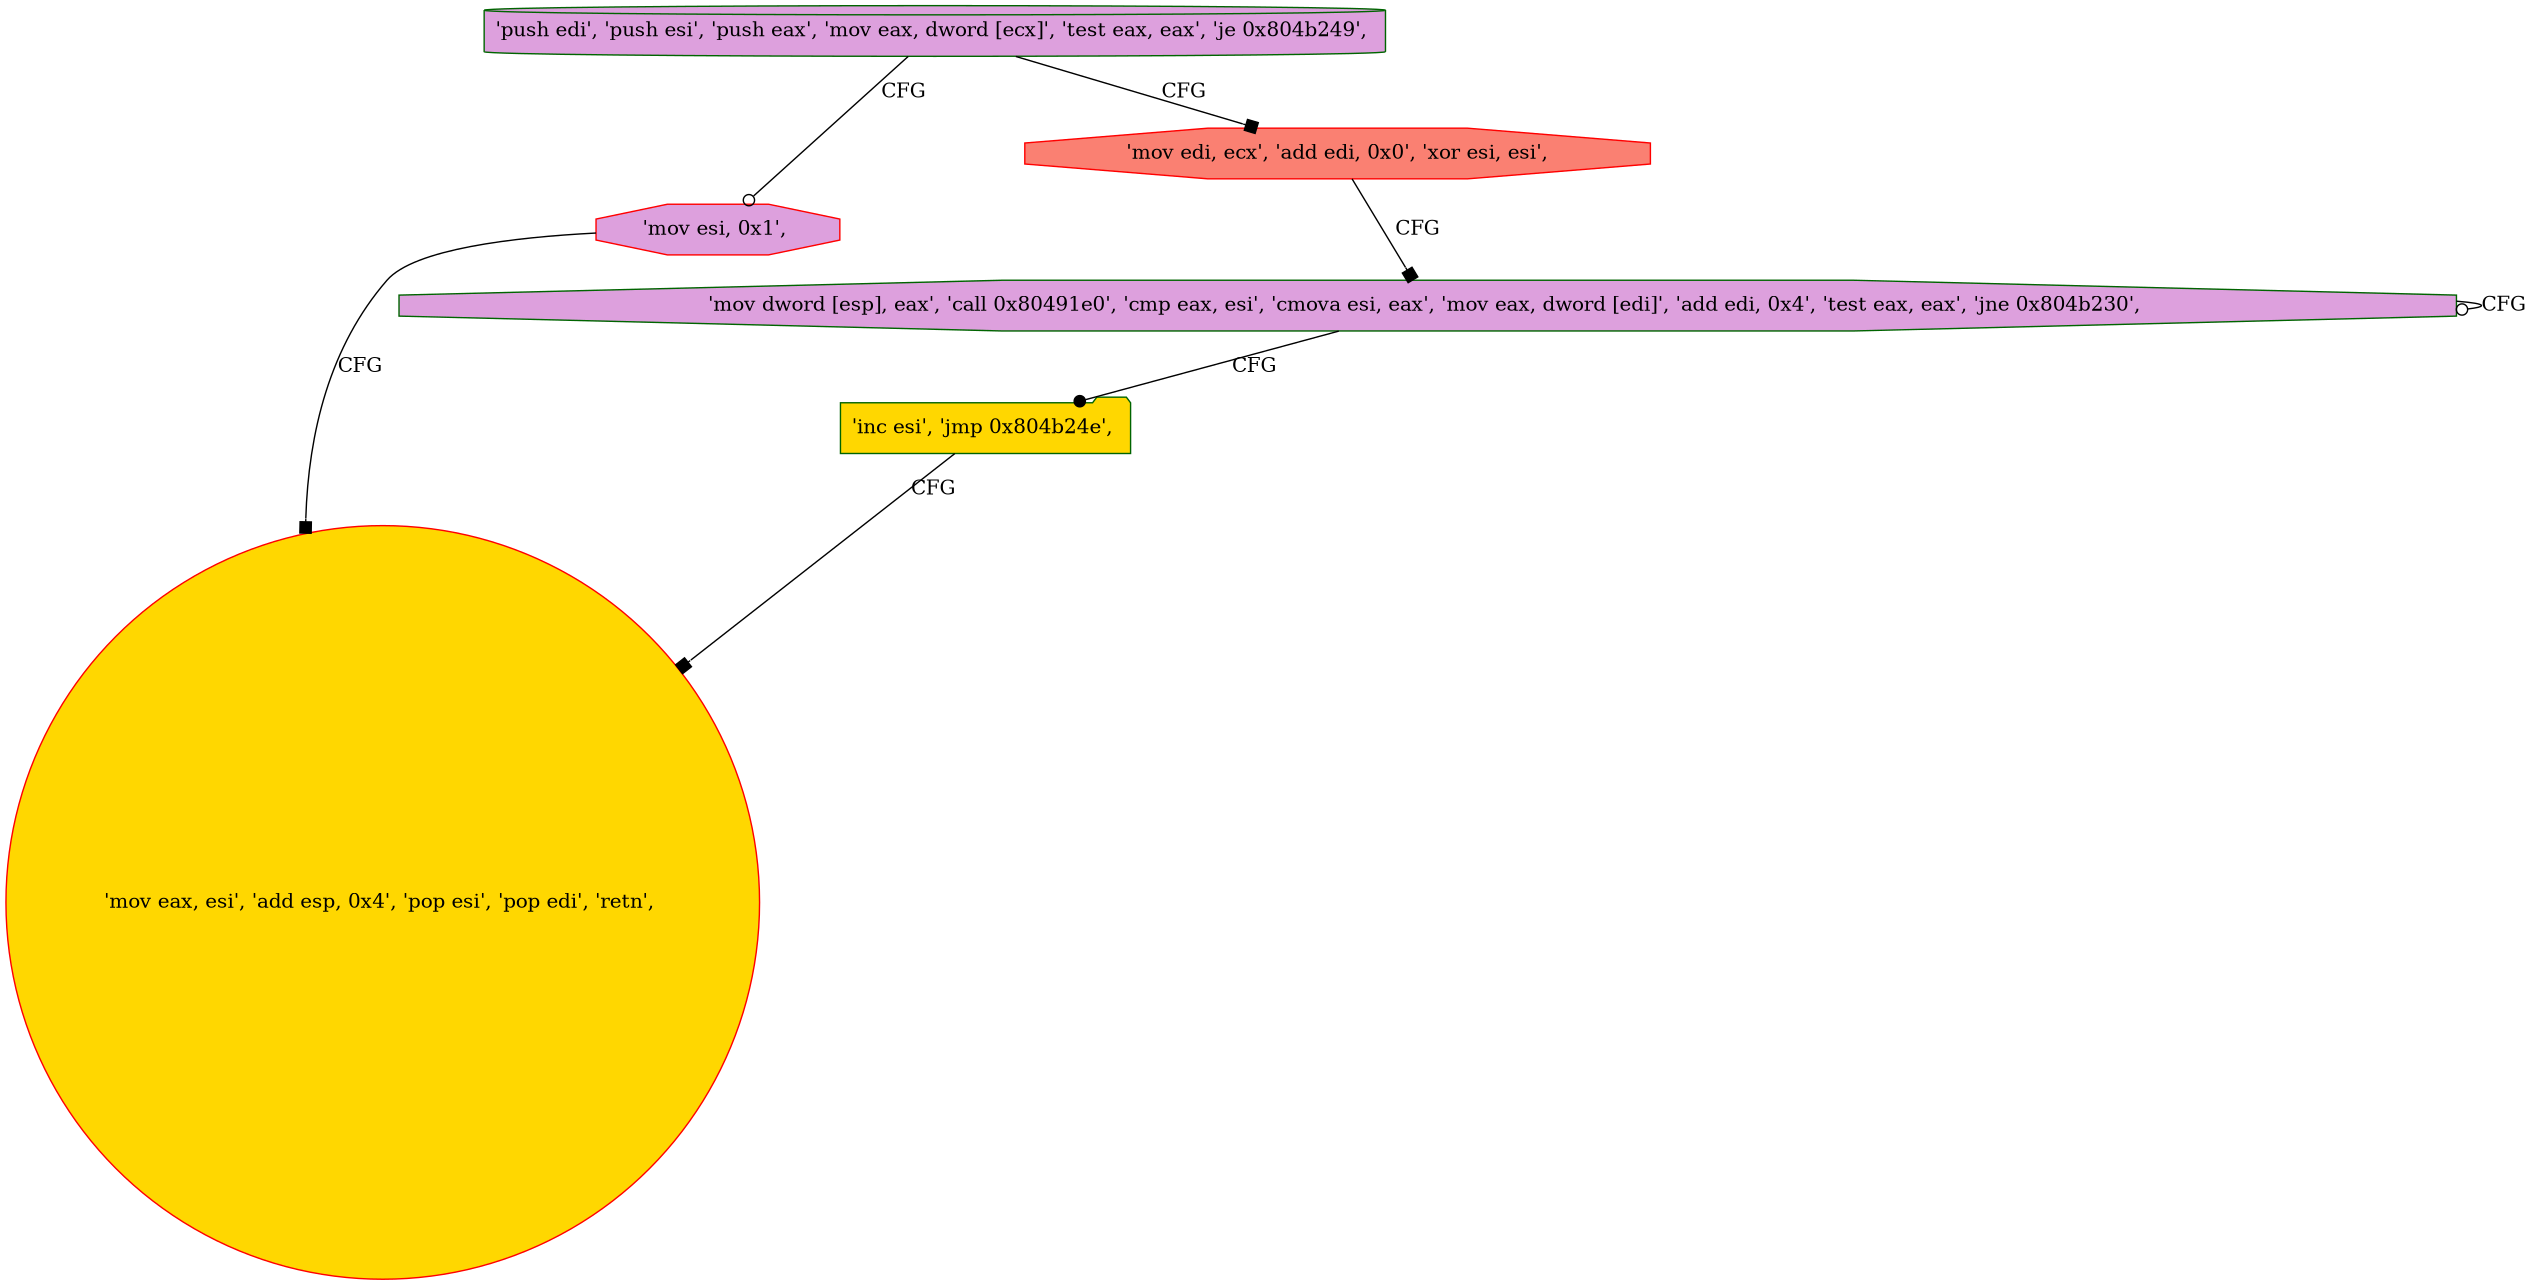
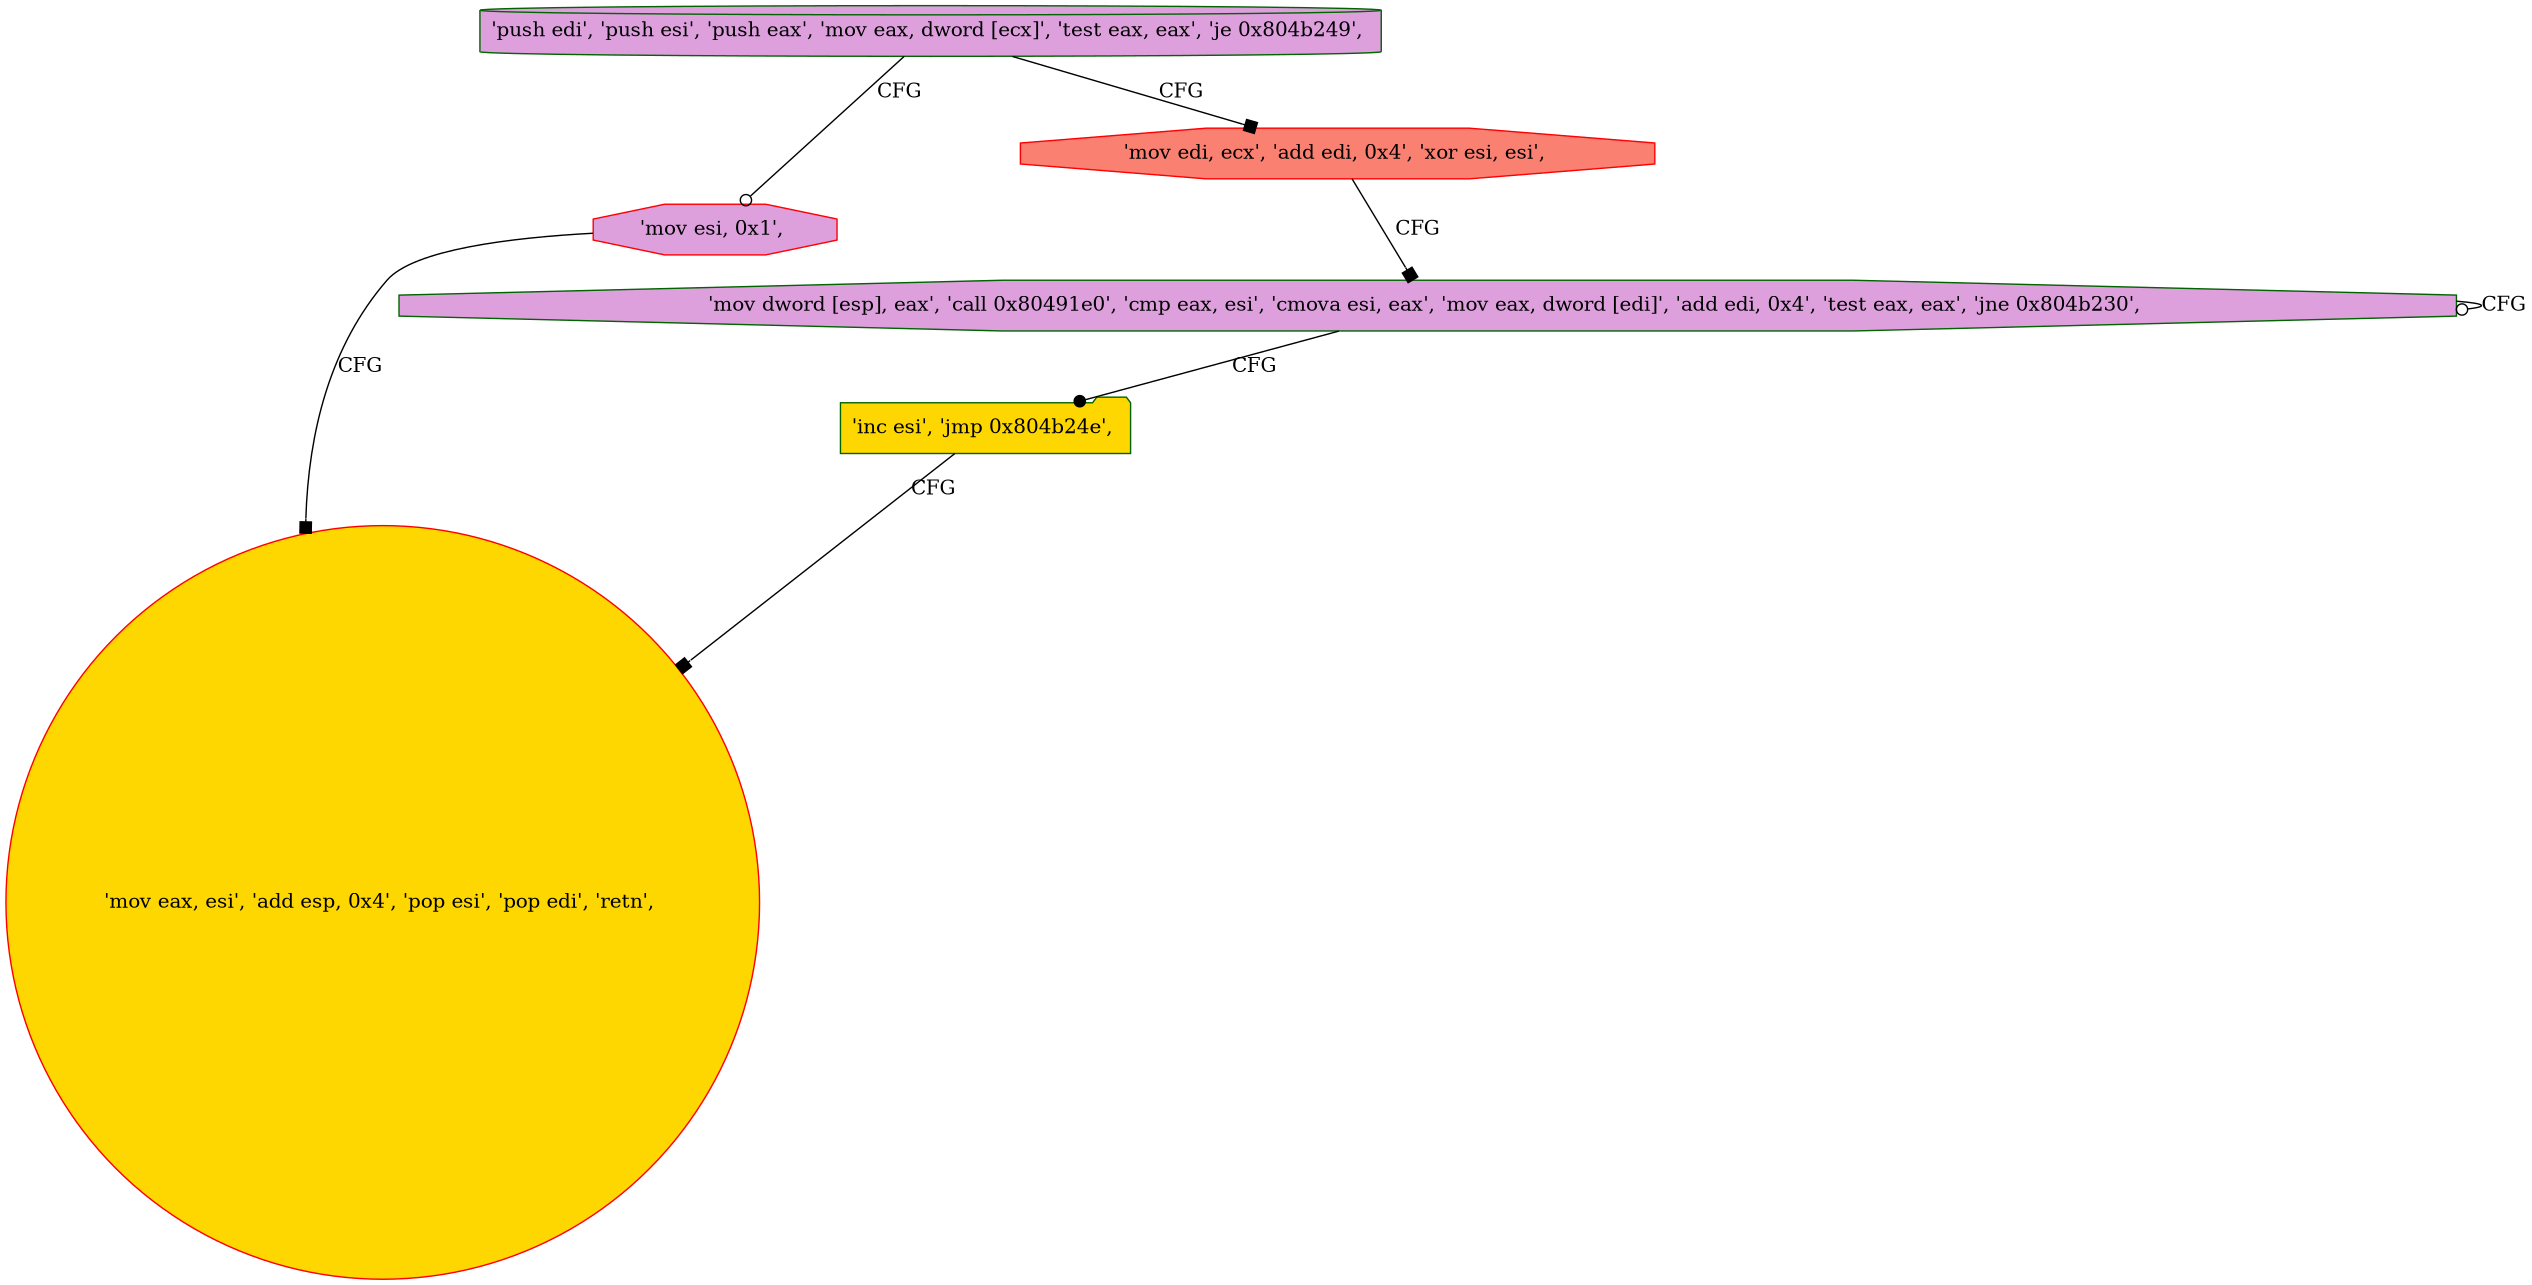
node "'mov edi, ecx', 'add edi, 0x0', 'xor esi, esi',": label "'mov edi, ecx', 'add edi, 0x0', 'xor esi, esi'," -> "'mov edi, ecx', 'add edi, 0x4', 'xor esi, esi',"
